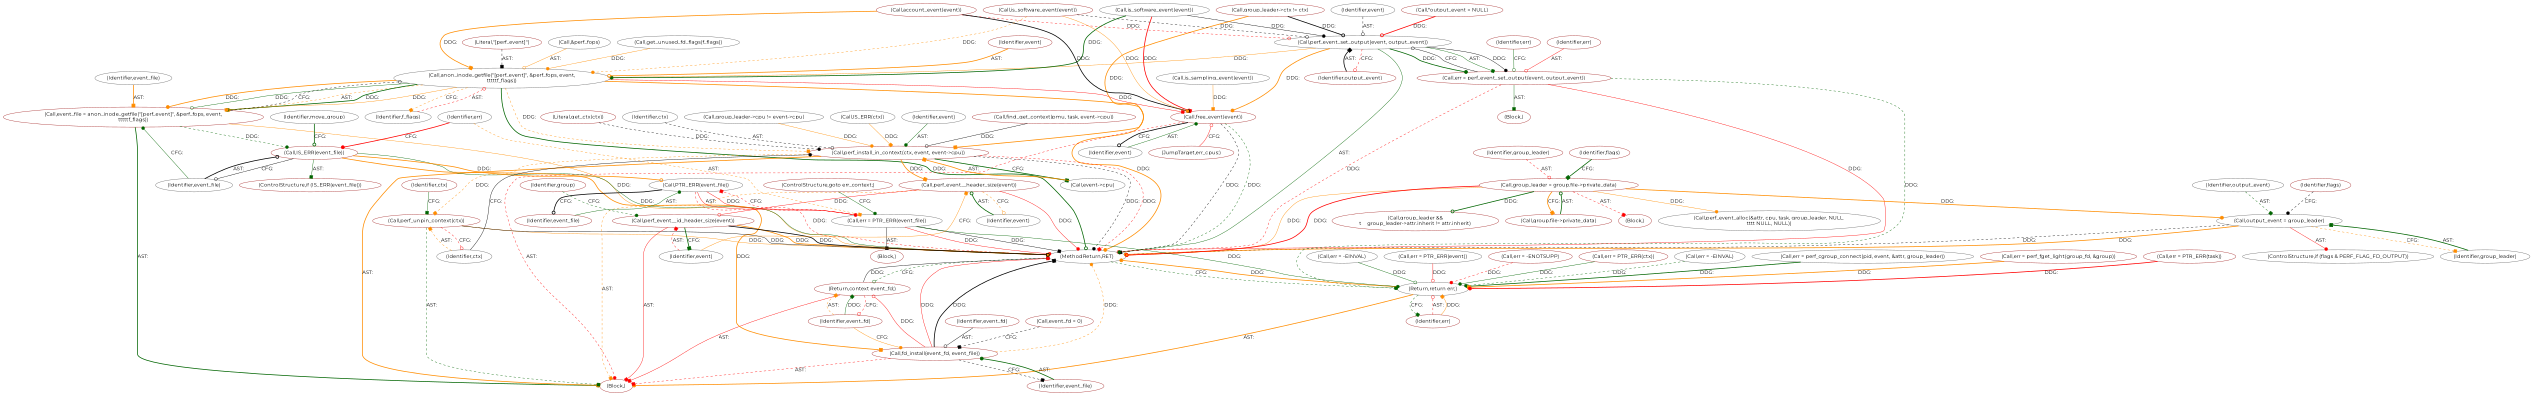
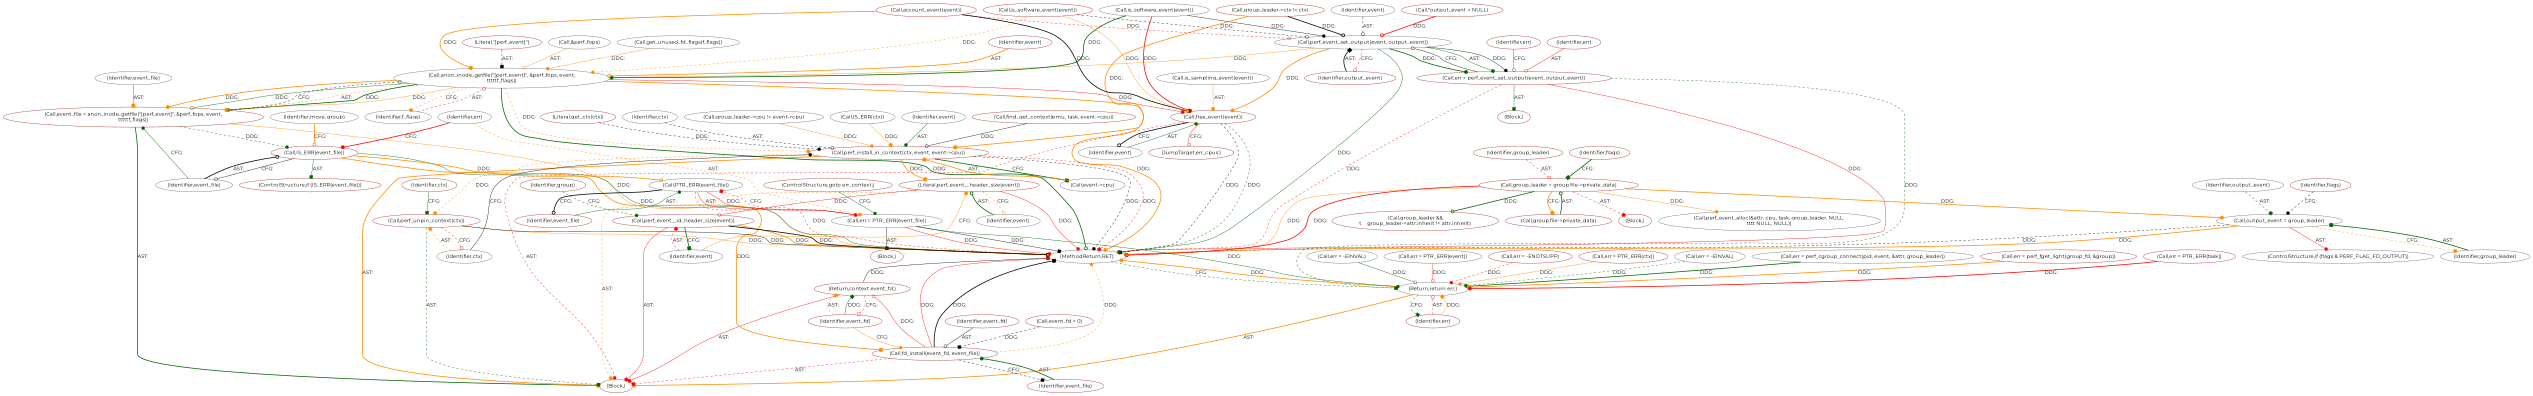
edge "(Call,is_sampling_event(event))" -> "(Call,free_event(event))": label "DDG: " -> "AST: "
edge "(Identifier,move_group)" -> "(Call,IS_ERR(event_file))": color darkgreen -> darkorange
edge "(JumpTarget,err_cpus:)" -> "(Call,free_event(event))": reversed
edge "(Call,perf_event_set_output(event, output_event))" -> "(MethodReturn,RET)": label "AST: " -> "DDG: "
node "(Call,perf_event__header_size(event))": label "(Call,perf_event__header_size(event))" -> "(Literal,perf_event__header_size(event))"
edge "(MethodReturn,RET)" -> "(Return,context event_fd;)": removed, label "CFG:"
edge "(Call,err = PTR_ERR(ctx))" -> "(Return,return err;)": color darkgreen -> darkorange
edge "(Call,event_fd < 0)" -> "(Call,fd_install(event_fd, event_file))": label "CFG: " -> "DDG: "
